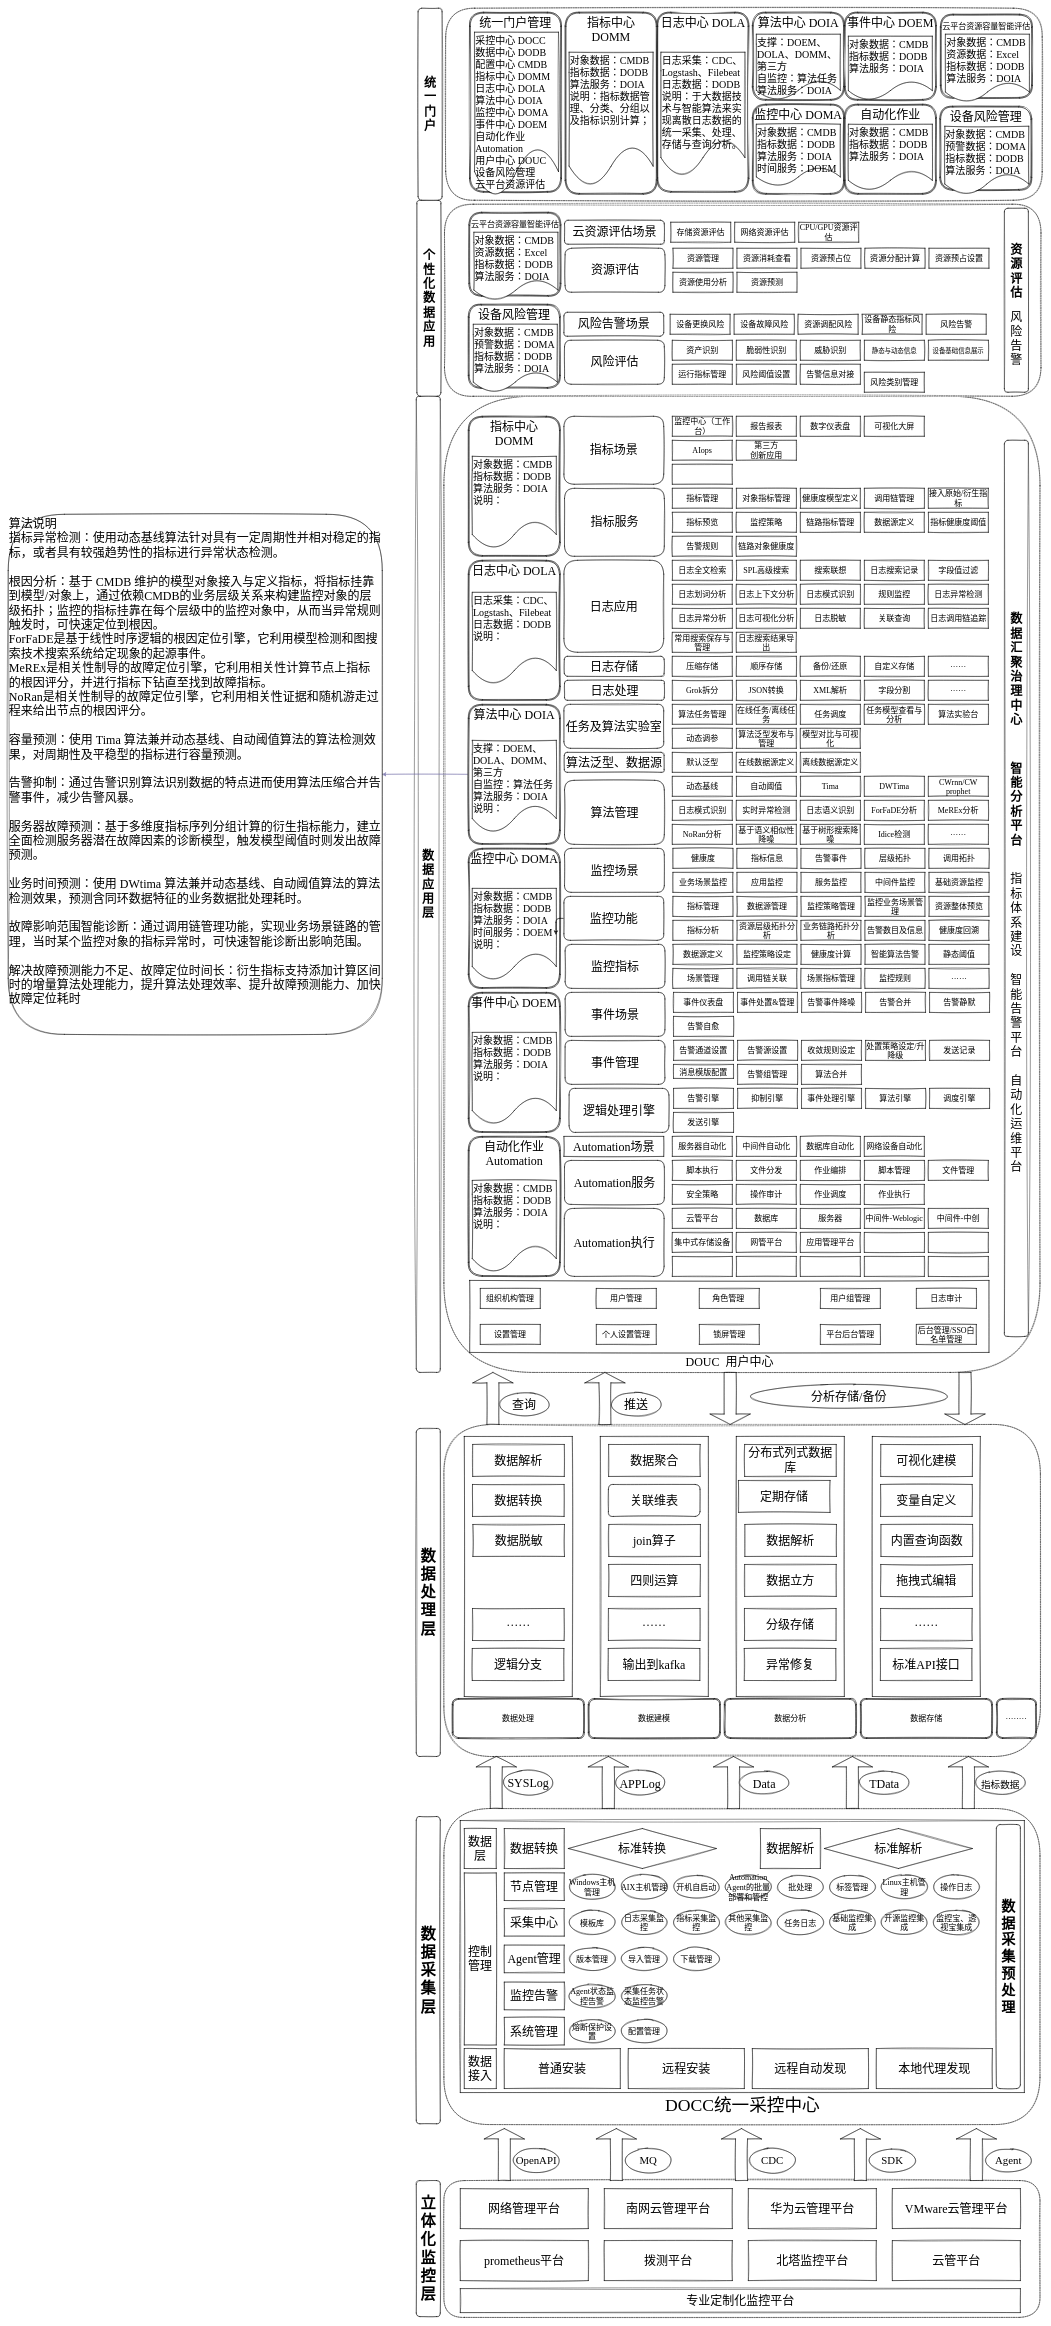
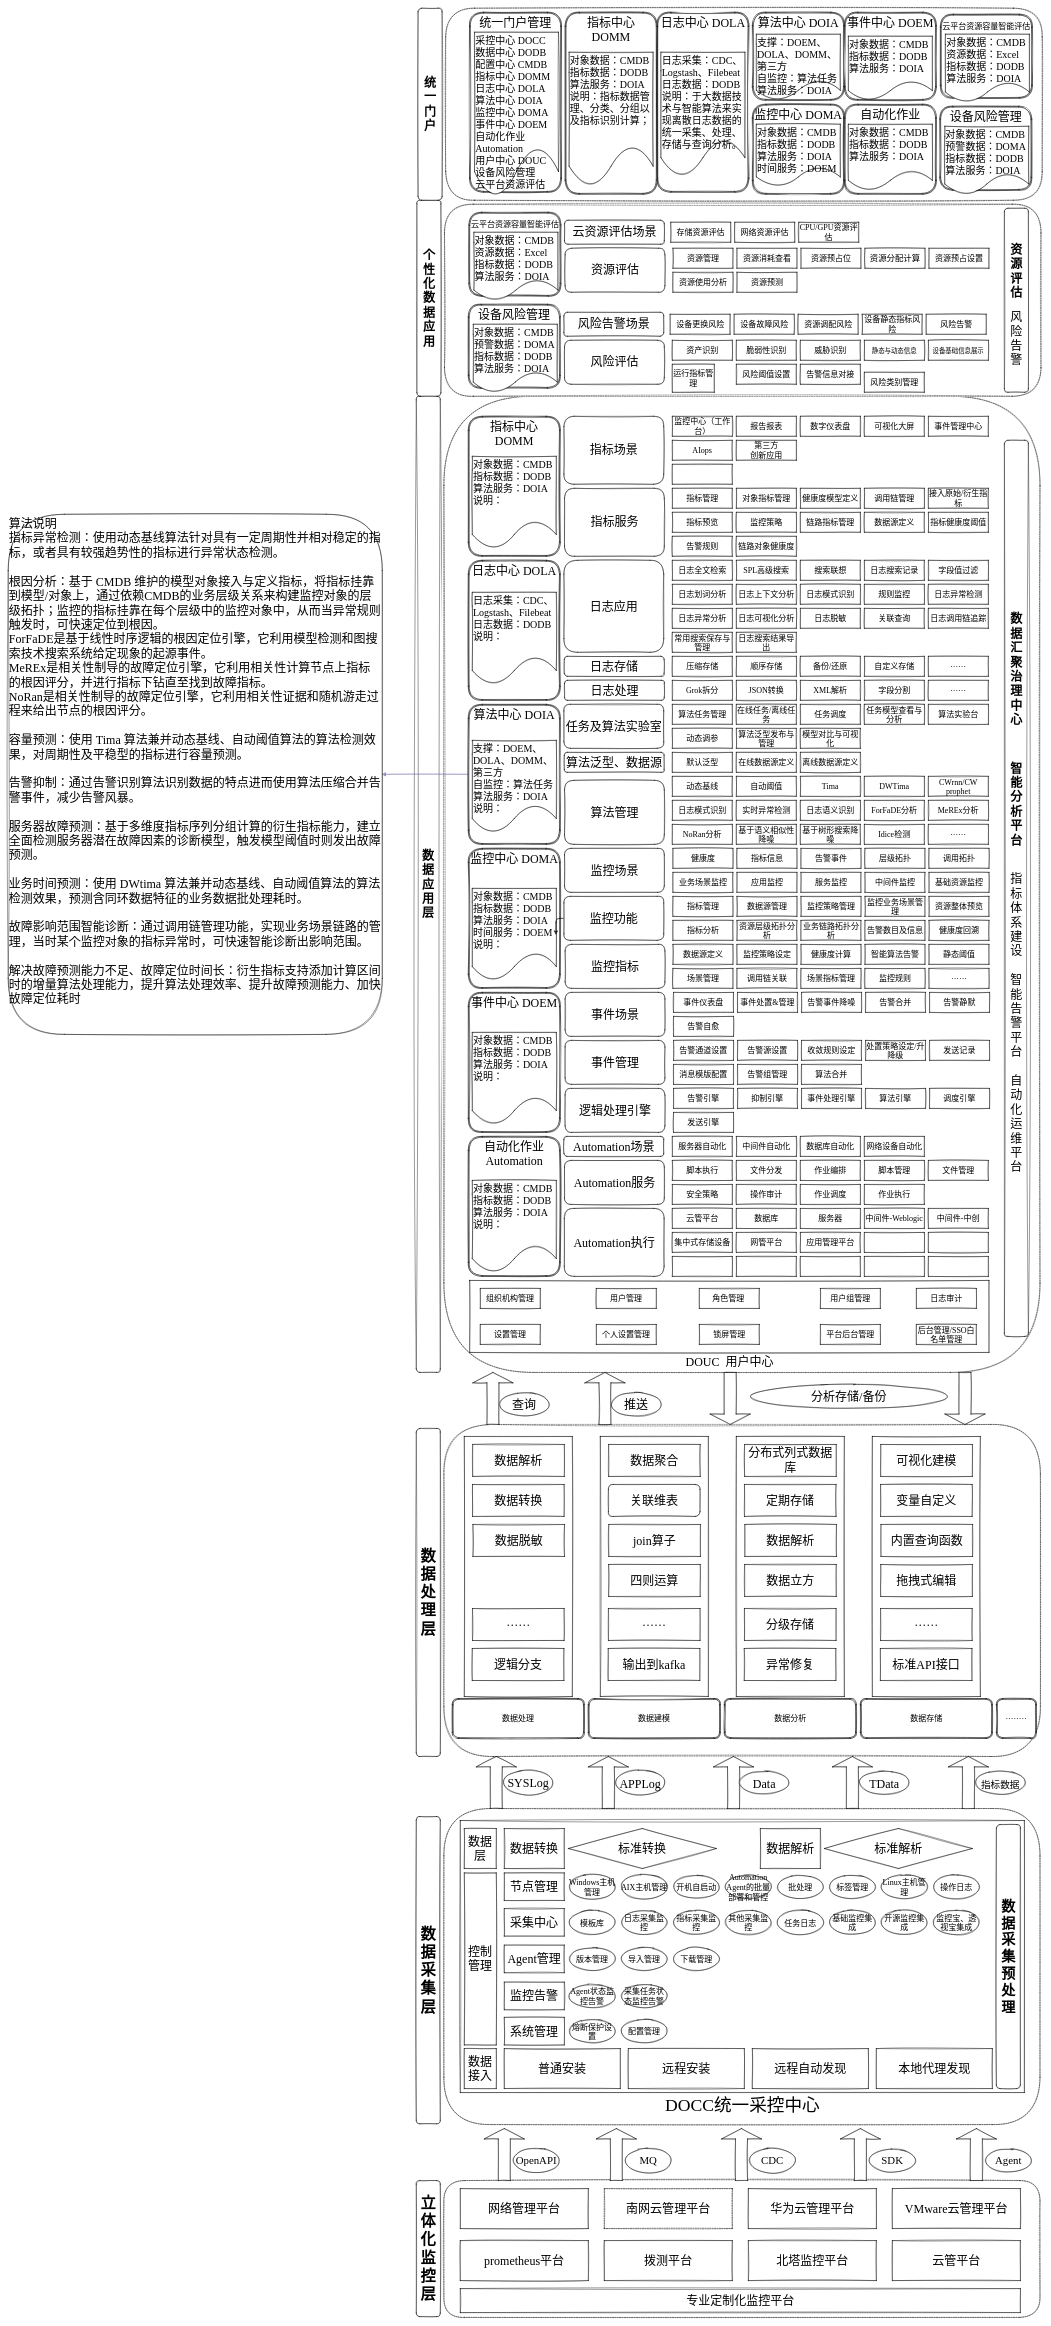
node "运行指标管理": size 60x20 -> 42x28
node "事件管理中心": added
node "消息模版配置": size 60x14 -> 60x20
node "逻辑处理引擎": moved (619, 1110) -> (615, 1110)
node "Automation场景": shape rectangle -> rounded rectangle
node "定期存储": moved (784, 1496) -> (790, 1500)
node "南网云管理平台": style solid -> dashed
